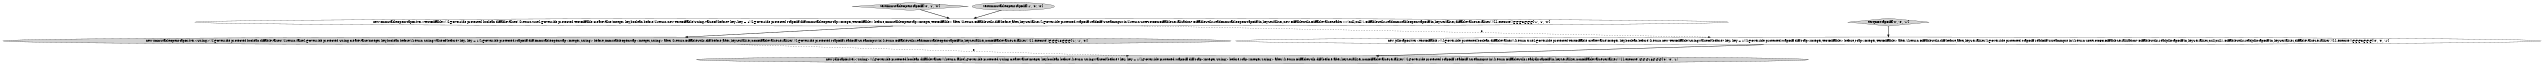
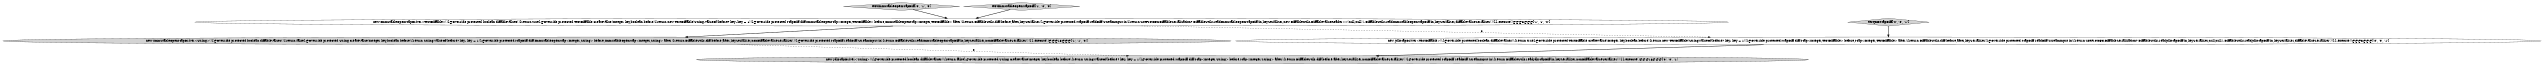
node "testImmutableOpenMapDiff['1', '0', '0']": shape ellipse -> diamond
